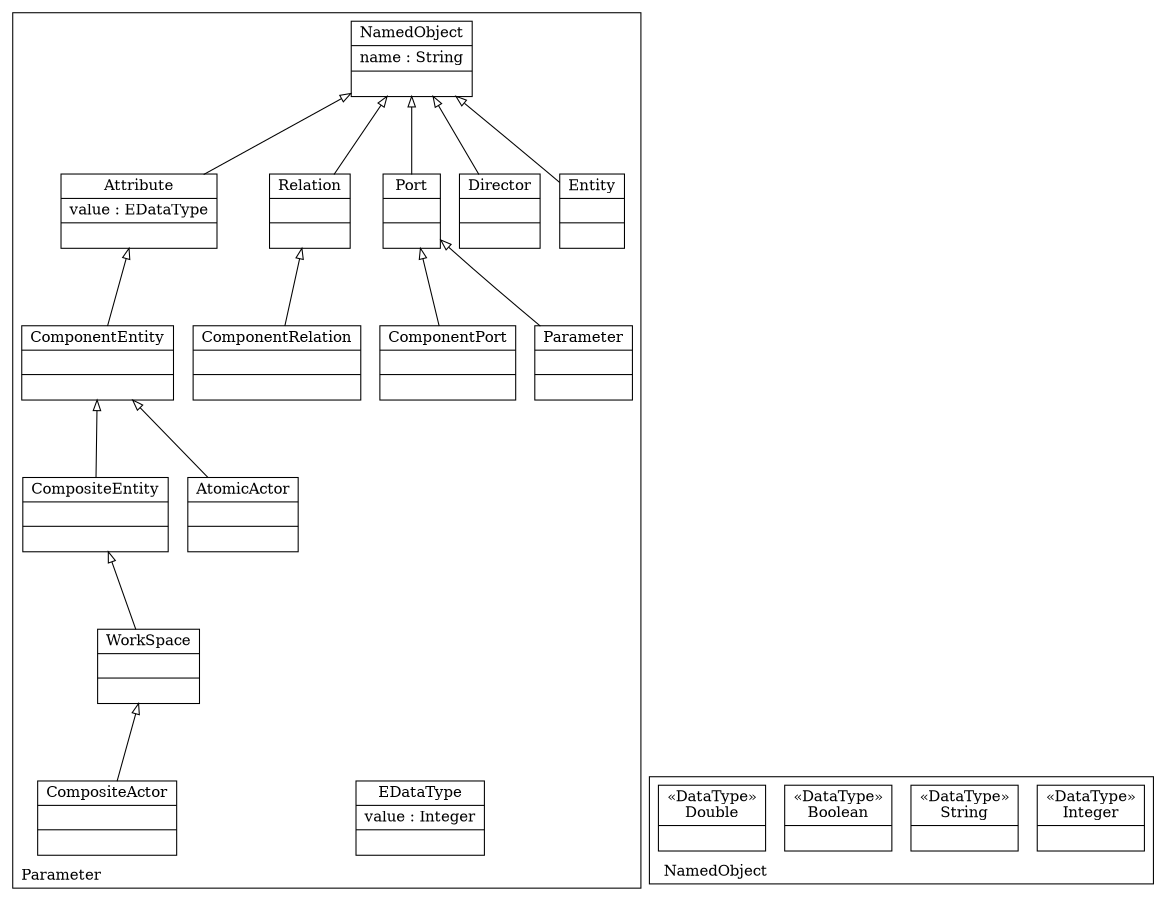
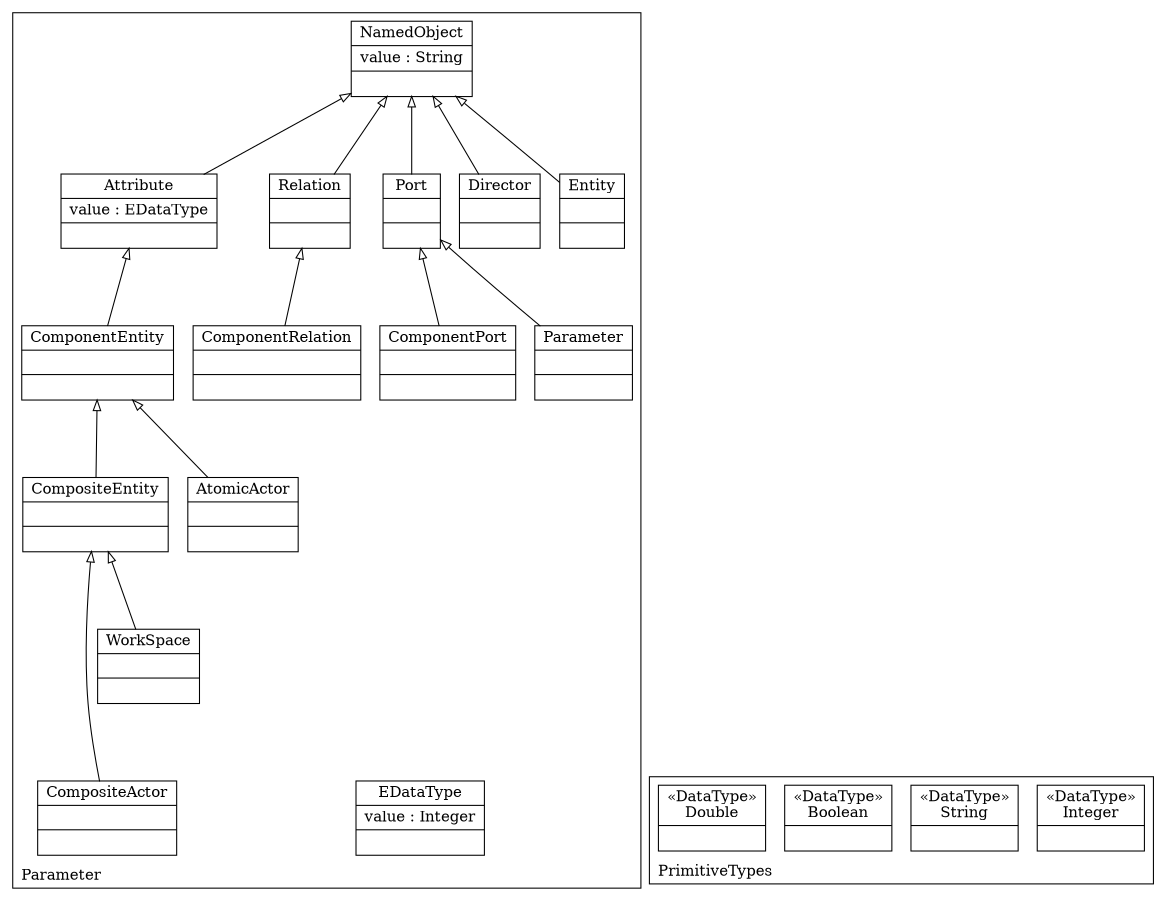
node "NamedObject": text "name : String" -> "value : String"
edge "CompositeActor" -> "WorkSpace": now "CompositeActor" -> "CompositeEntity"
cluster "NamedObject": label "NamedObject" -> "PrimitiveTypes"
